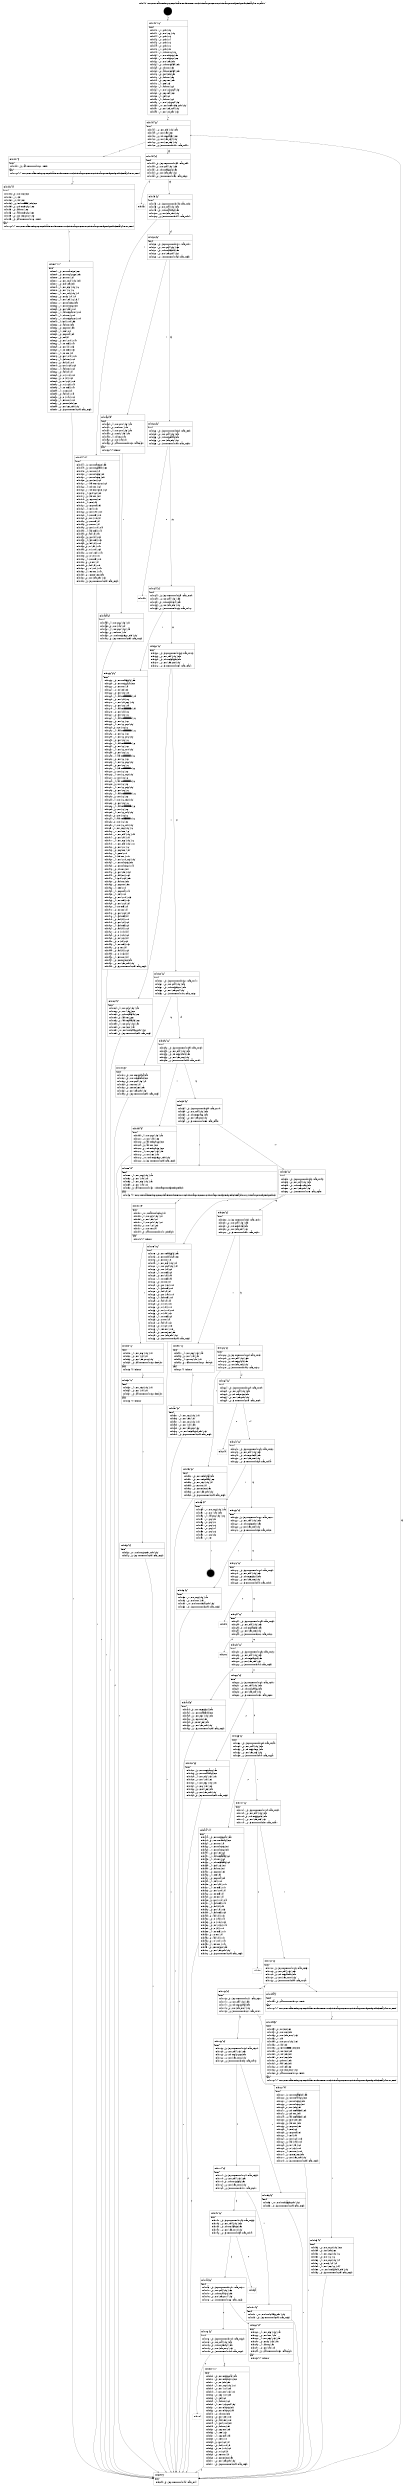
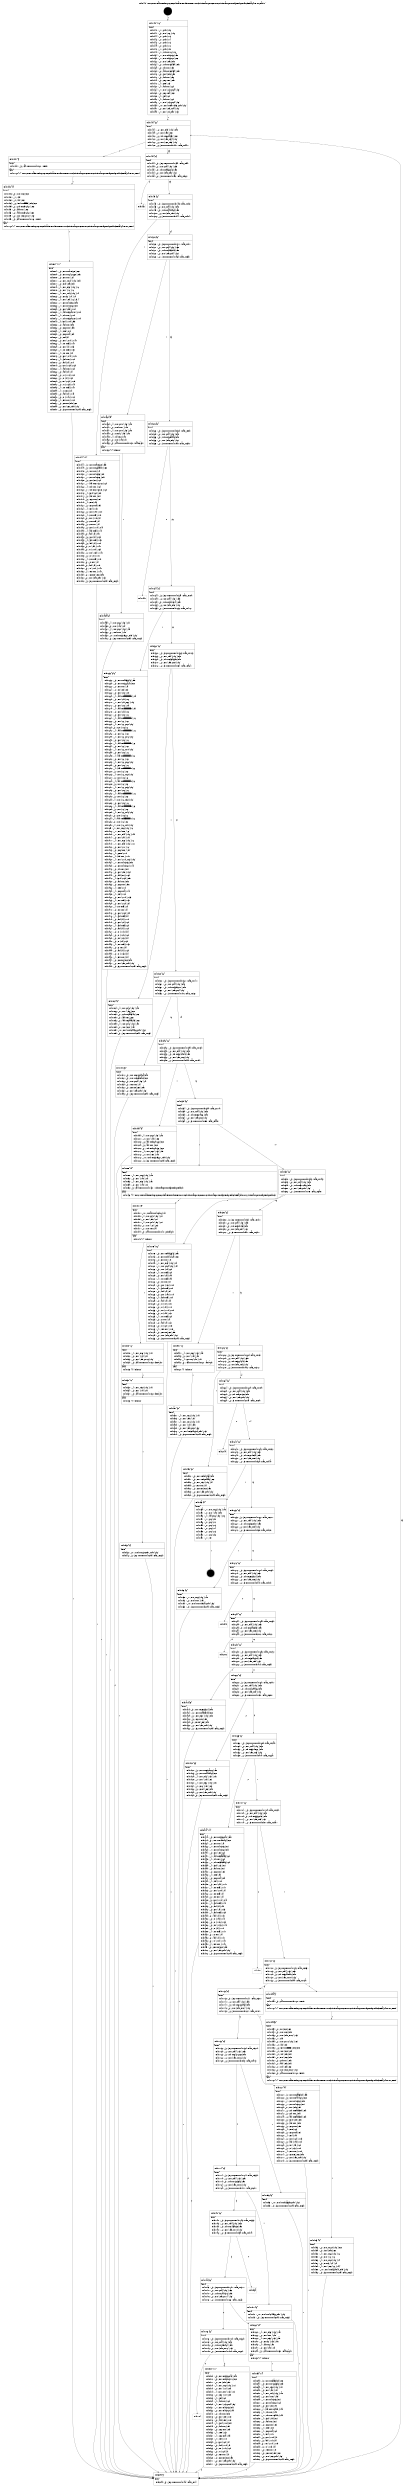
node "0x401c9f [114]": added
